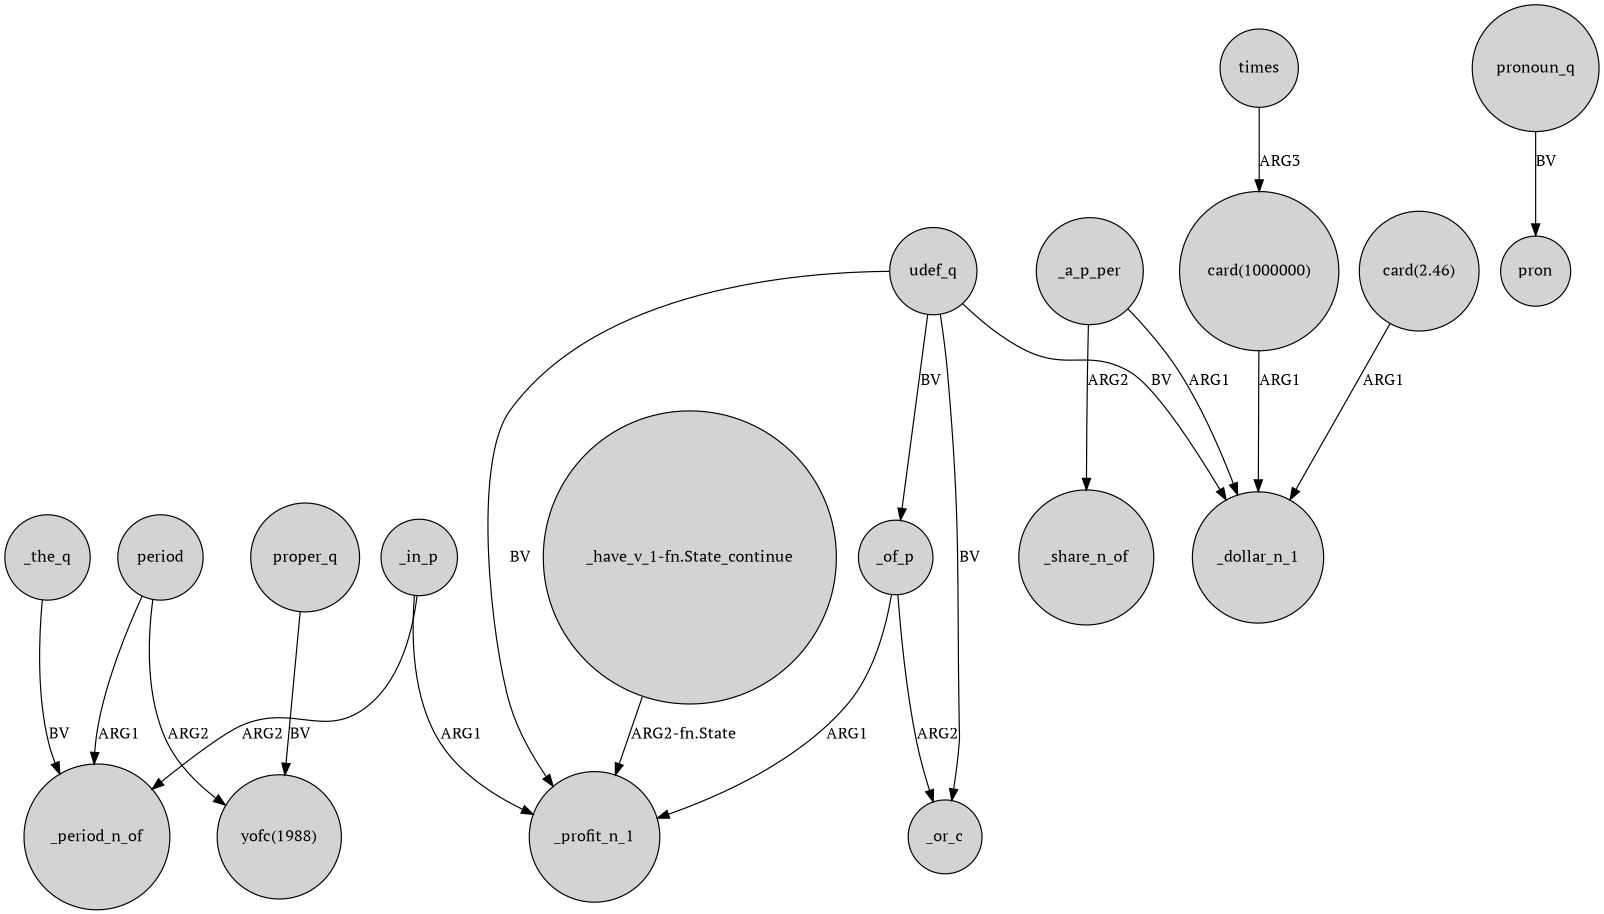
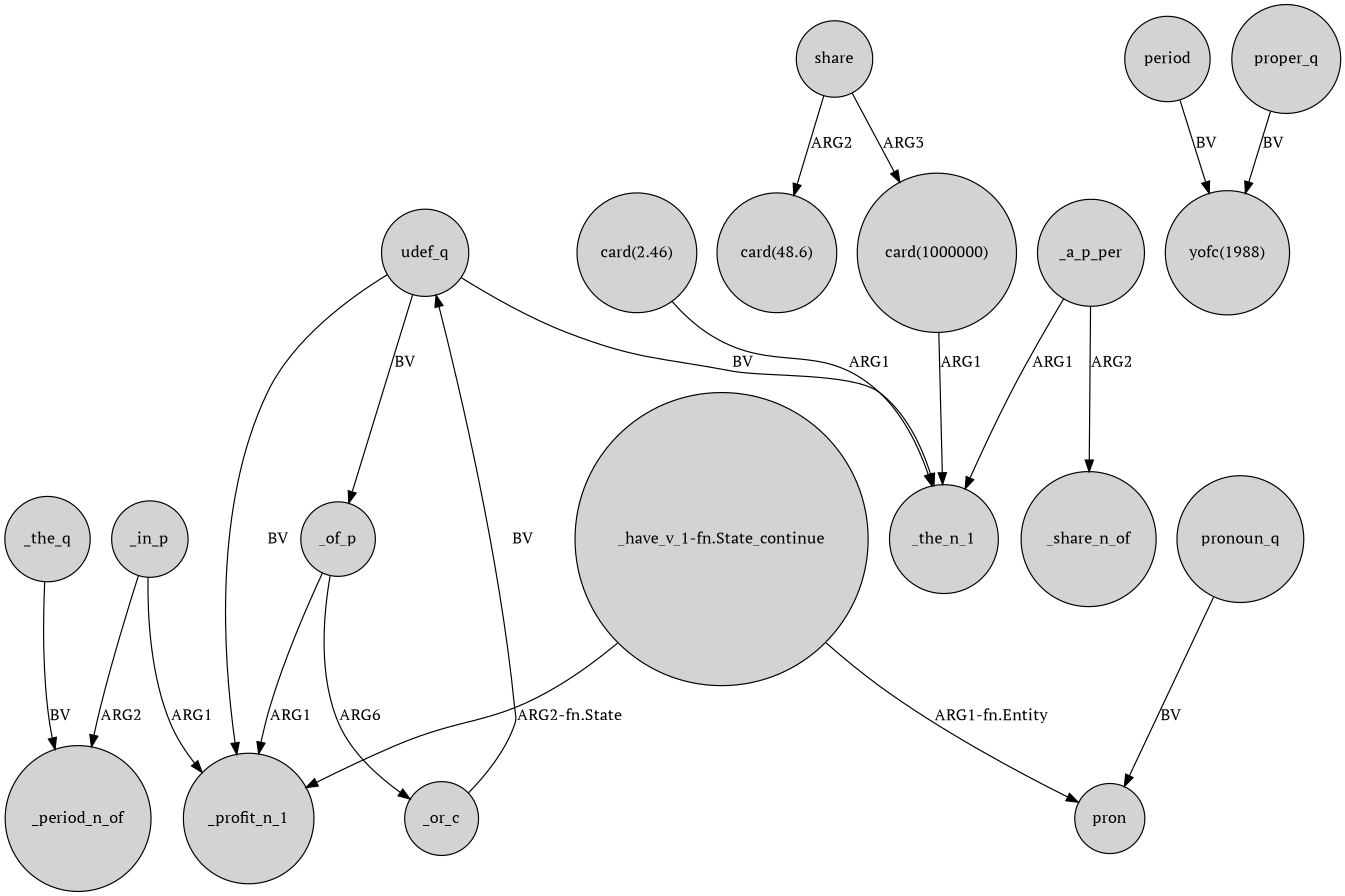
node "times": label "times" -> "share"
node "card(48.6)": added
edge "udef_q" -> "_or_c": reversed
node "_dollar_n_1": label "_dollar_n_1" -> "_the_n_1"
edge "period" -> "_period_n_of": removed, label "ARG1"
edge "_have_v_1-fn.State_continue" -> "pron": added, label "ARG1-fn.Entity"
edge "period" -> "yofc(1988)": label "ARG2" -> "BV"
edge "_of_p" -> "_or_c": label "ARG2" -> "ARG6"
